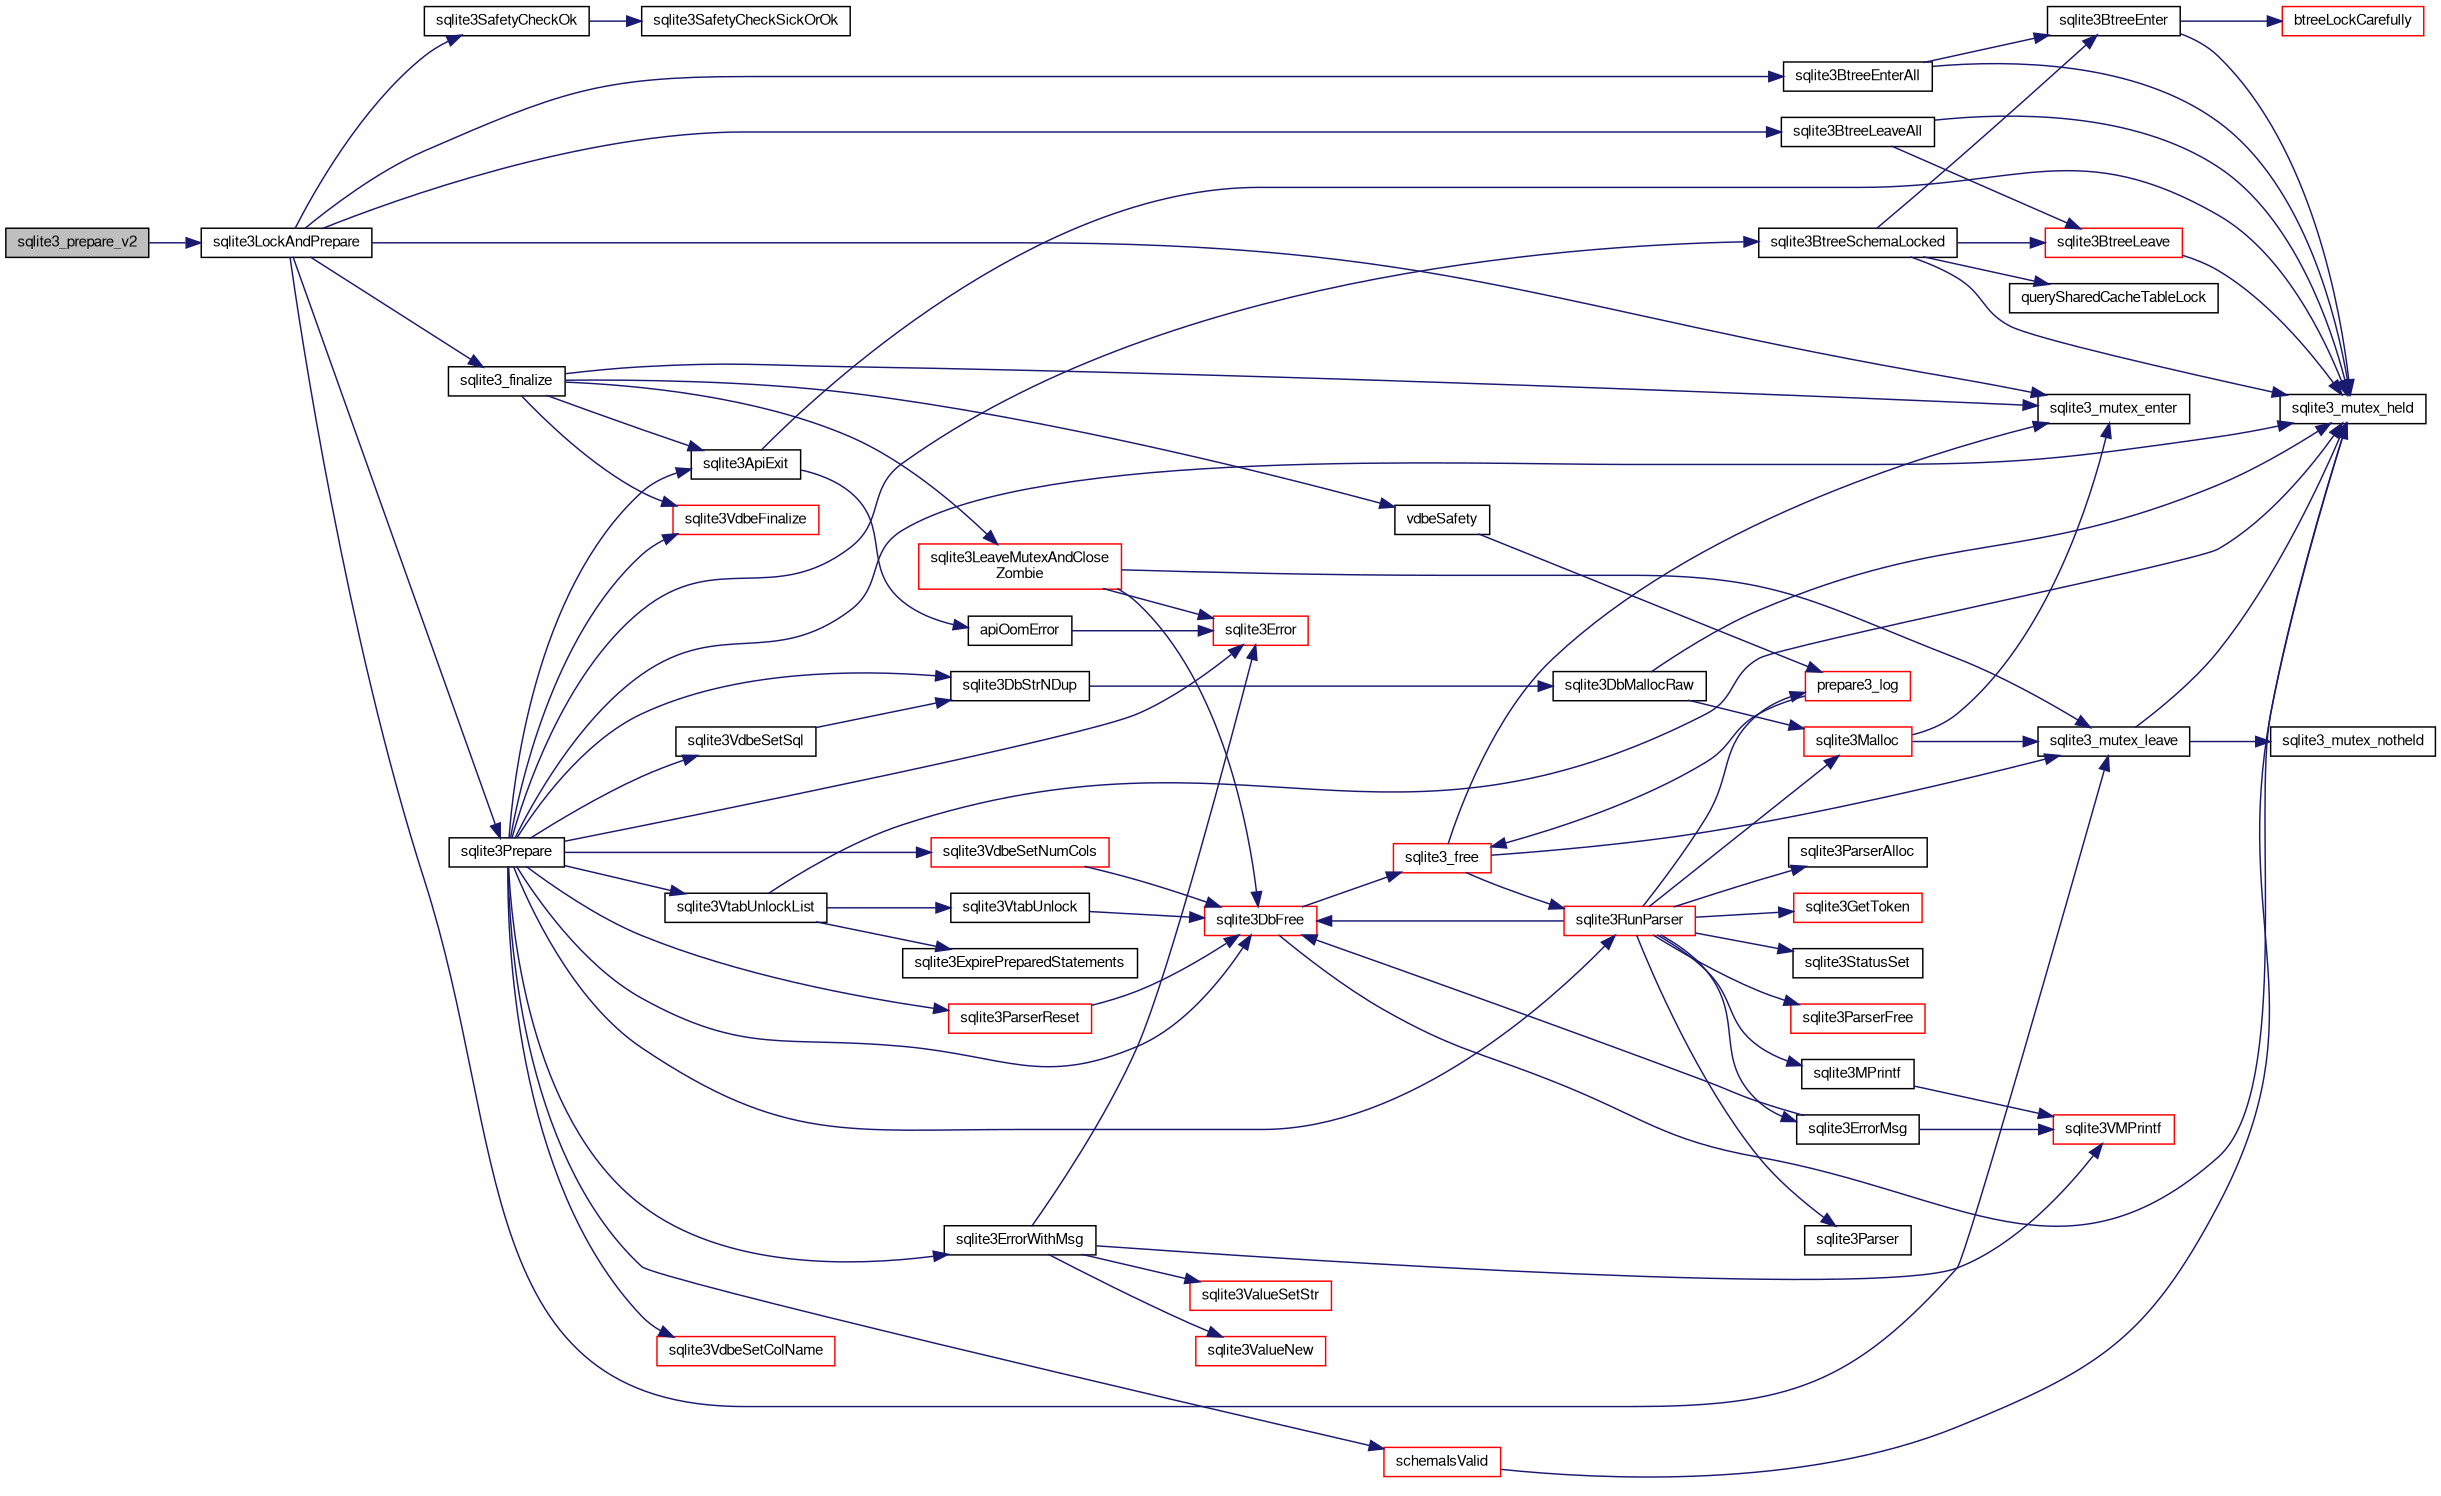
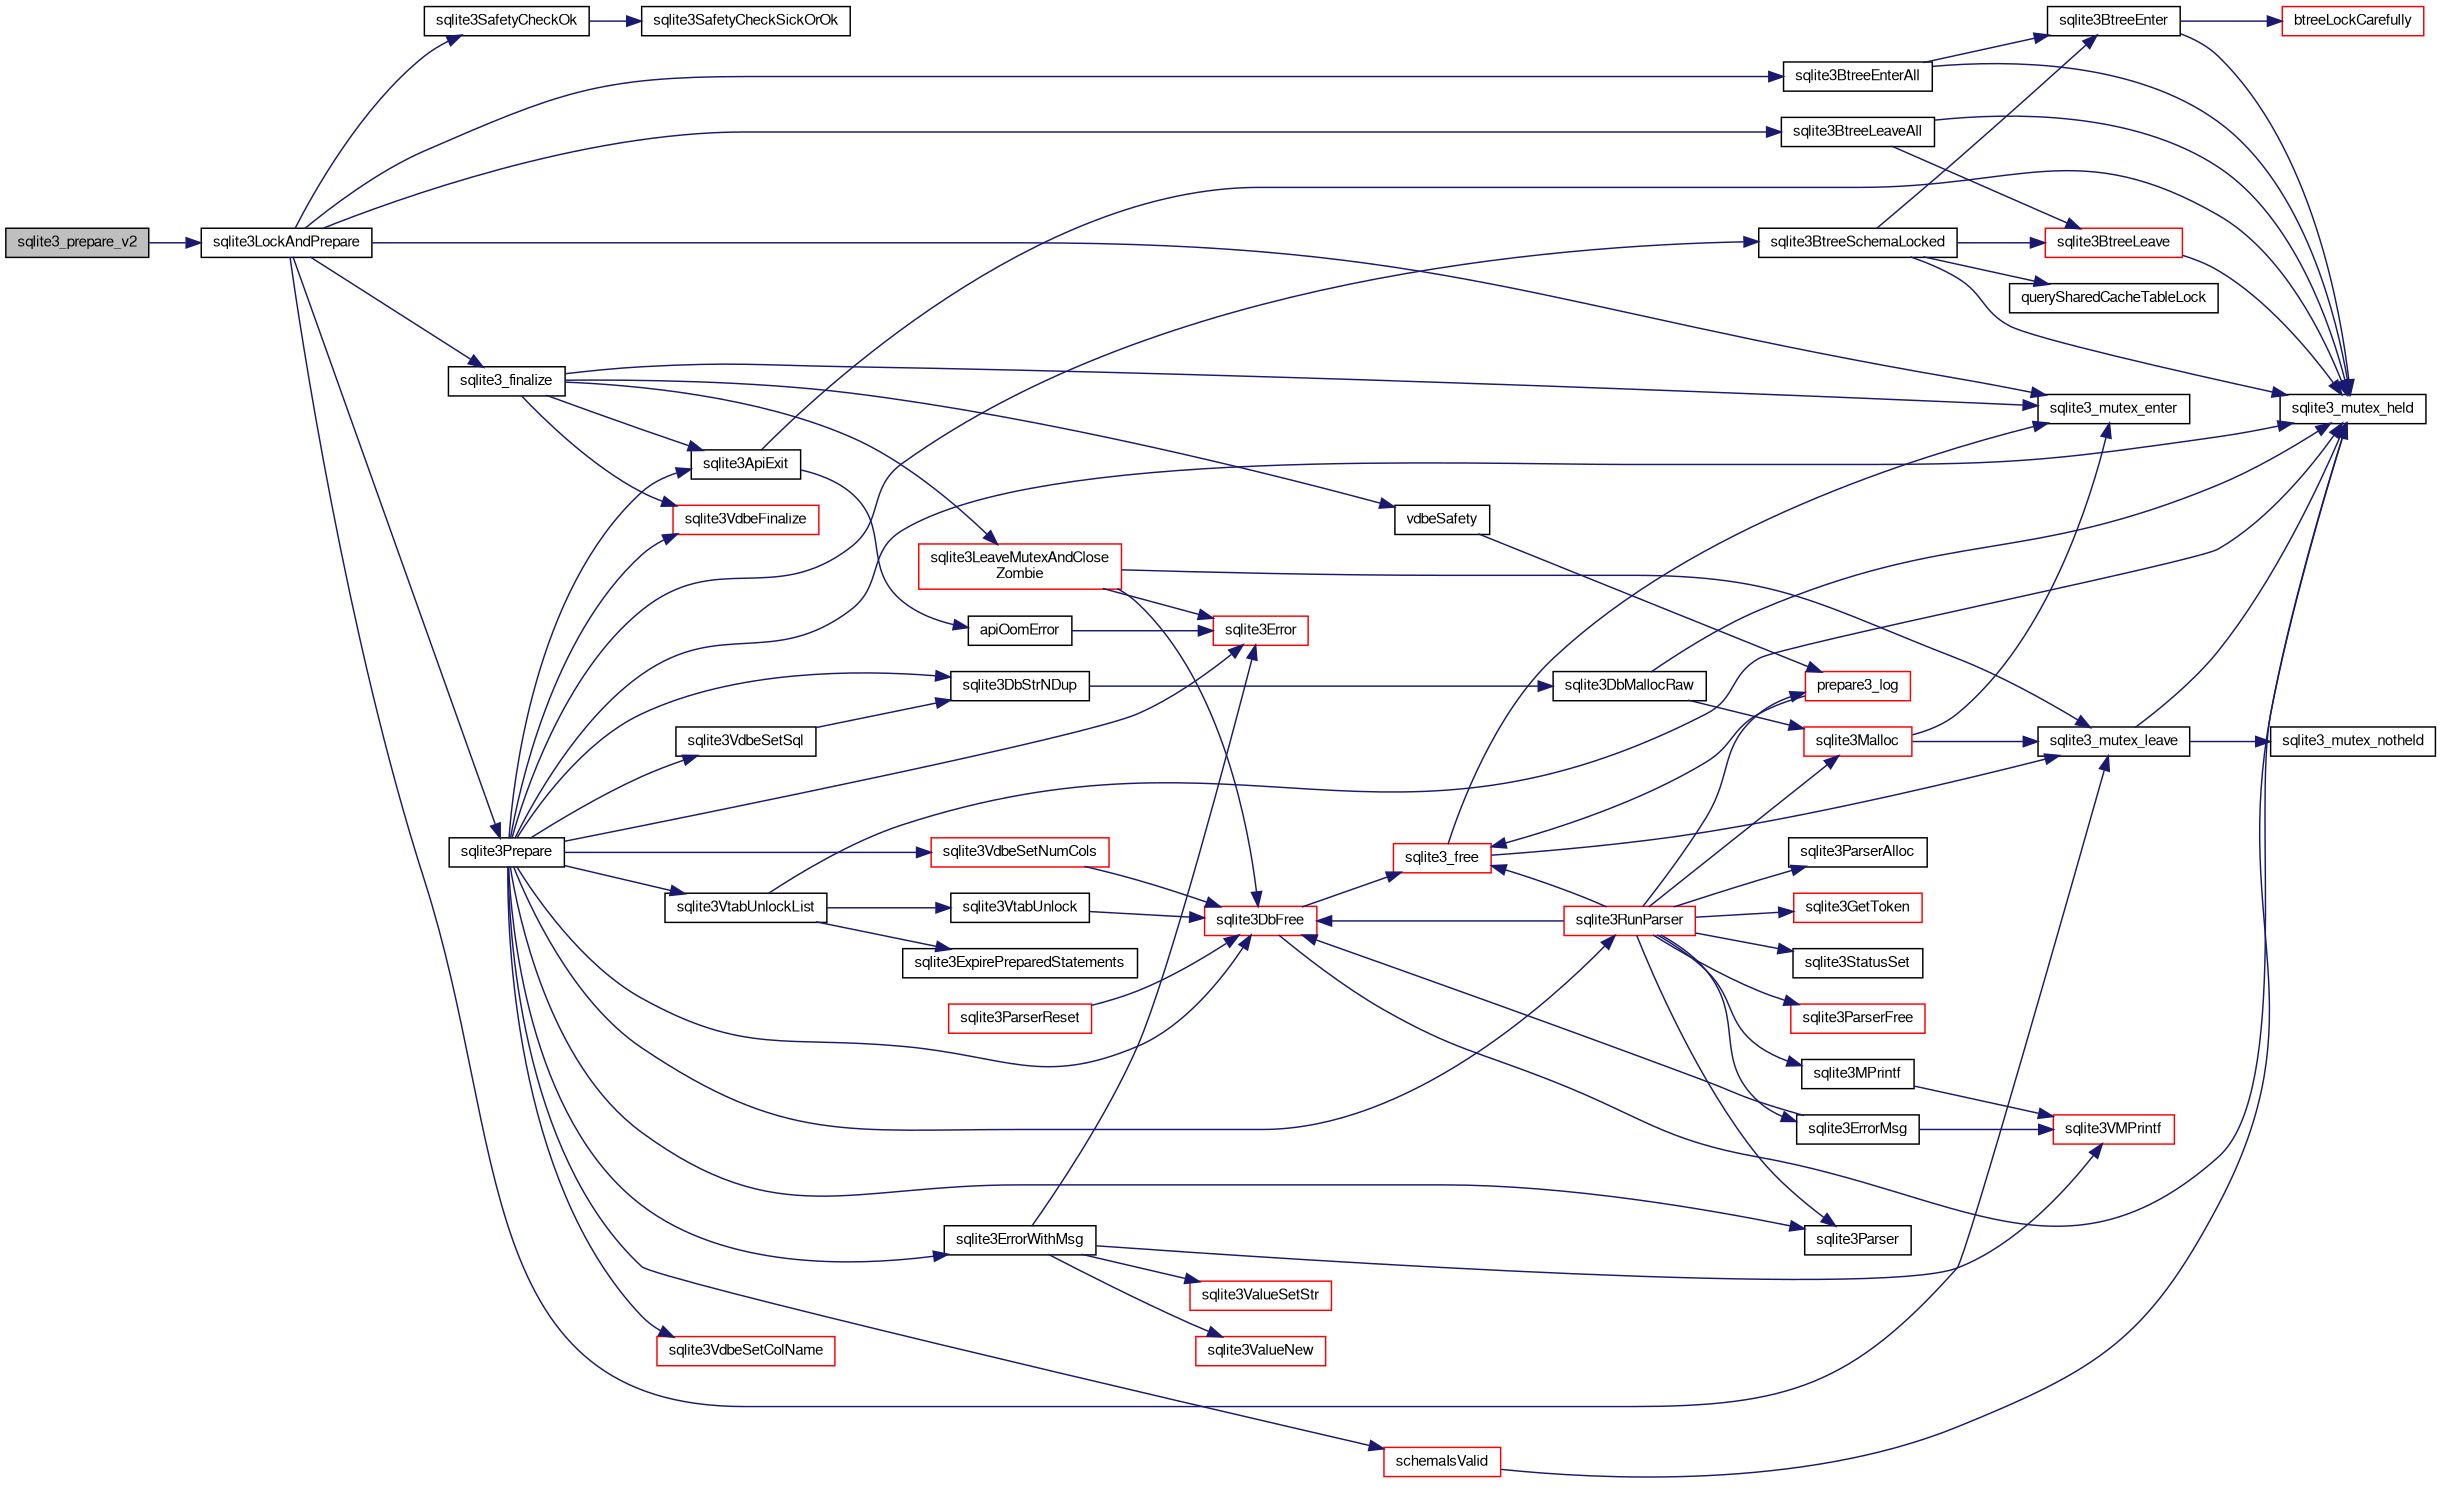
edge "sqlite3_free" -> "sqlite3RunParser": reversed
edge "sqlite3Prepare" -> "sqlite3ParserReset": now "sqlite3Prepare" -> "sqlite3Parser"
